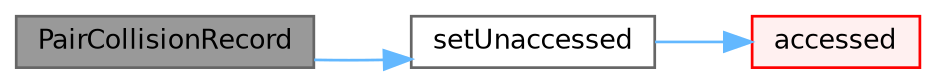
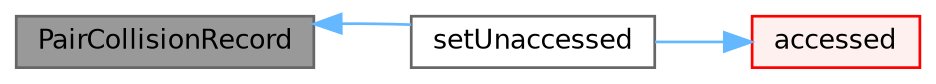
edge "PairCollisionRecord" -> "setUnaccessed": reversed
